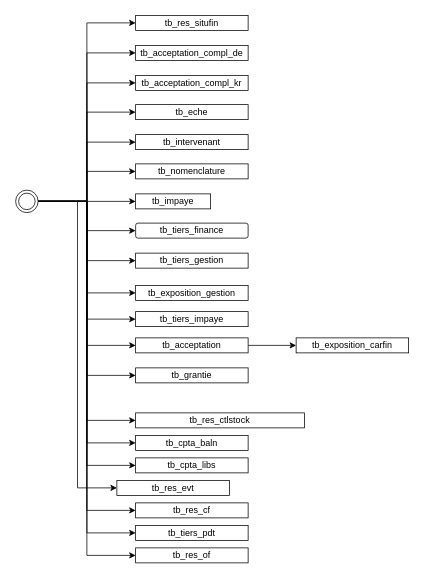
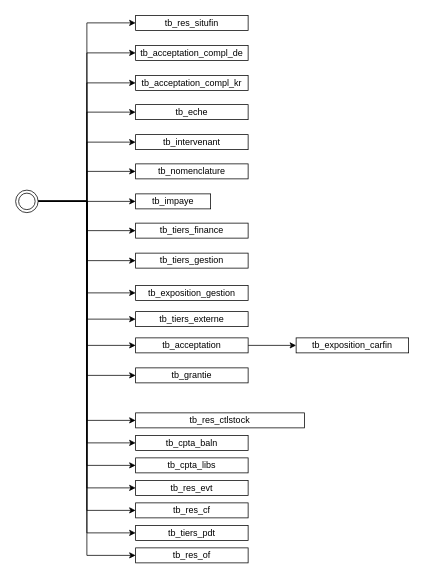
node "tb_tiers_finance": shape rounded rectangle -> rectangle
node "tb_tiers_impaye": label "tb_tiers_impaye" -> "tb_tiers_externe"
node "tb_res_evt": moved (173, 488) -> (192, 488)
